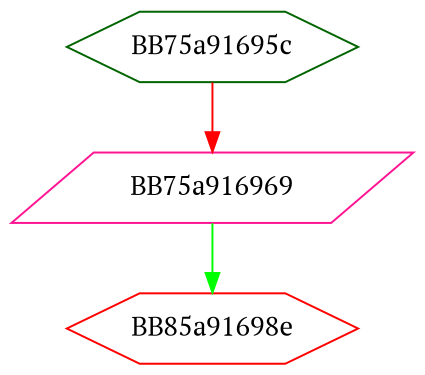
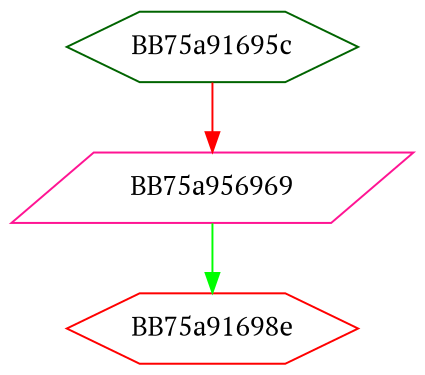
node "BB75a916969": label "BB75a916969" -> "BB75a956969"
node "BB85a91698e": label "BB85a91698e" -> "BB75a91698e"
